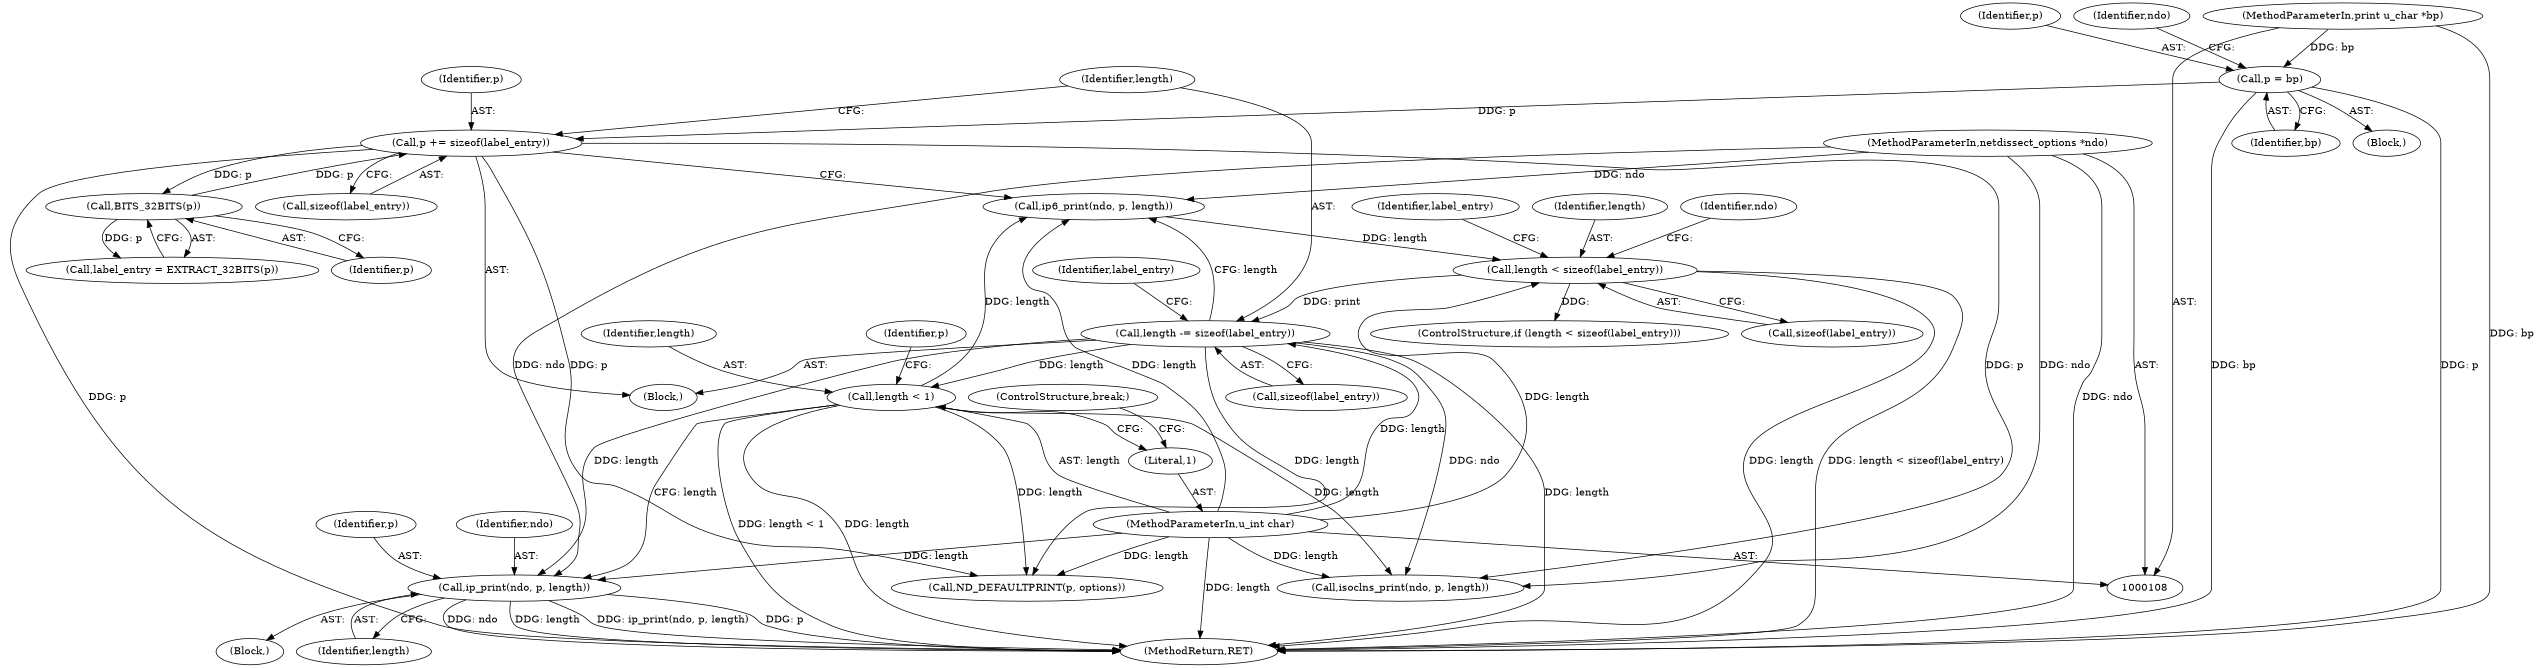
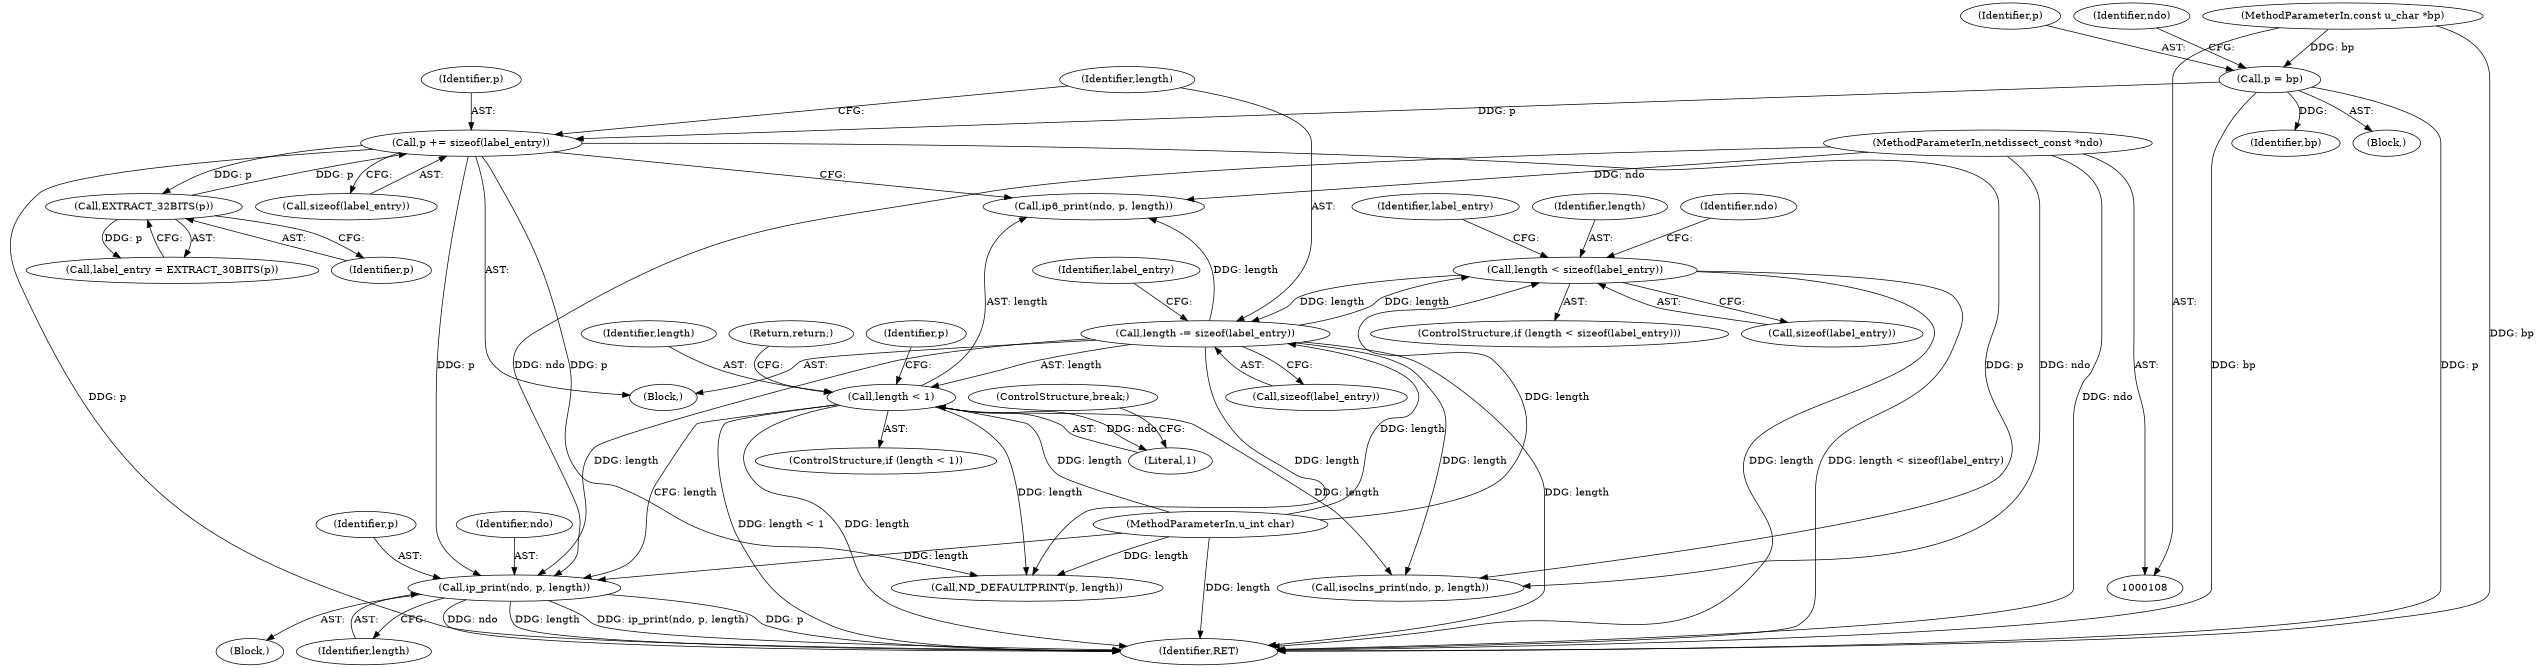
node "(MethodParameterIn,print u_char *bp)": label "(MethodParameterIn,print u_char *bp)" -> "(MethodParameterIn,const u_char *bp)"
edge "(Call,p = bp)" -> "(Identifier,bp)": label "CFG: " -> "DDG: "
edge "(Identifier,bp)" -> "(Call,p = bp)": removed, label "AST:"
node "(MethodParameterIn,netdissect_options *ndo)": label "(MethodParameterIn,netdissect_options *ndo)" -> "(MethodParameterIn,netdissect_const *ndo)"
node "(Call,BITS_32BITS(p))": label "(Call,BITS_32BITS(p))" -> "(Call,EXTRACT_32BITS(p))"
edge "(Call,ip6_print(ndo, p, length))" -> "(Call,length < sizeof(label_entry))": now "(Call,length -= sizeof(label_entry))" -> "(Call,length < sizeof(label_entry))"
node "(Call,label_entry = EXTRACT_32BITS(p))": label "(Call,label_entry = EXTRACT_32BITS(p))" -> "(Call,label_entry = EXTRACT_30BITS(p))"
edge "(Call,length -= sizeof(label_entry))" -> "(Call,ip6_print(ndo, p, length))": label "CFG: length" -> "DDG: length"
edge "(Call,length < 1)" -> "(Call,ip6_print(ndo, p, length))": label "DDG: length" -> "AST: length"
edge "(Call,length < sizeof(label_entry))" -> "(Call,length -= sizeof(label_entry))": label "DDG: print" -> "DDG: length"
edge "(Call,length < sizeof(label_entry))" -> "(ControlStructure,if (length < sizeof(label_entry)))": label "DDG: " -> "AST: "
node "(Return,return;)": added
edge "(MethodParameterIn,u_int char)" -> "(Call,ip6_print(ndo, p, length))": removed, label "DDG: length"
edge "(Call,length -= sizeof(label_entry))" -> "(Call,length < 1)": label "DDG: length" -> "AST: length"
edge "(Call,p += sizeof(label_entry))" -> "(Call,ip_print(ndo, p, length))": added, label "DDG: p"
edge "(Call,length < 1)" -> "(Literal,1)": label "CFG: " -> "DDG: ndo"
node "(ControlStructure,if (length < 1))": added
edge "(MethodParameterIn,u_int char)" -> "(Call,length < 1)": label "AST: length" -> "DDG: length"
edge "(Call,length -= sizeof(label_entry))" -> "(Call,isoclns_print(ndo, p, length))": label "DDG: ndo" -> "DDG: length"
edge "(Literal,1)" -> "(MethodParameterIn,u_int char)": now "(Literal,1)" -> "(Call,length < 1)"
edge "(MethodParameterIn,u_int char)" -> "1000108": removed, label "AST:"
edge "(MethodParameterIn,u_int char)" -> "(Call,isoclns_print(ndo, p, length))": removed, label "DDG: length"
node "(Call,ND_DEFAULTPRINT(p, options))": label "(Call,ND_DEFAULTPRINT(p, options))" -> "(Call,ND_DEFAULTPRINT(p, length))"
node "(MethodReturn,RET)": label "(MethodReturn,RET)" -> "(Identifier,RET)"
